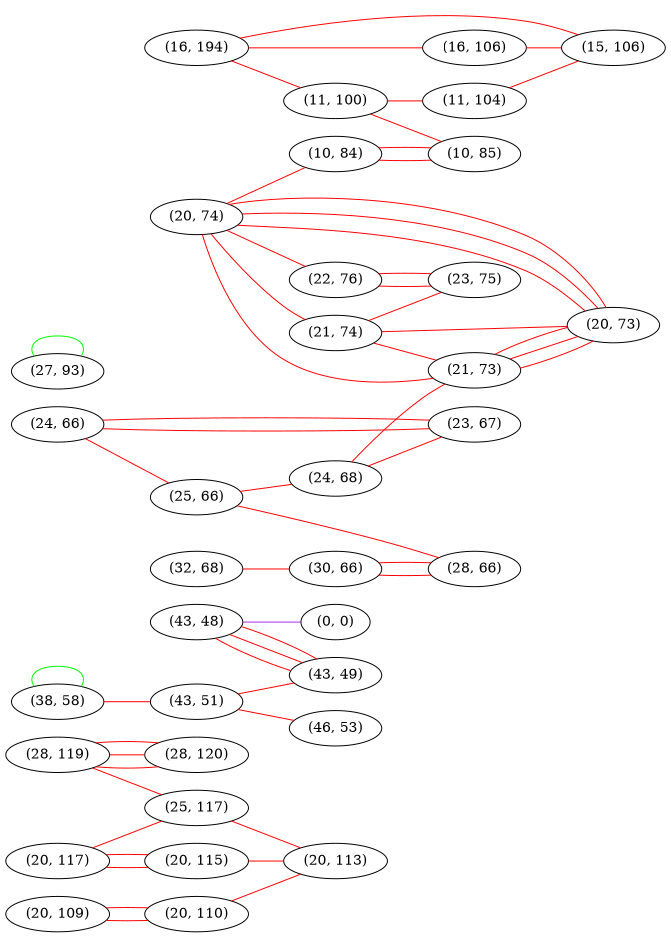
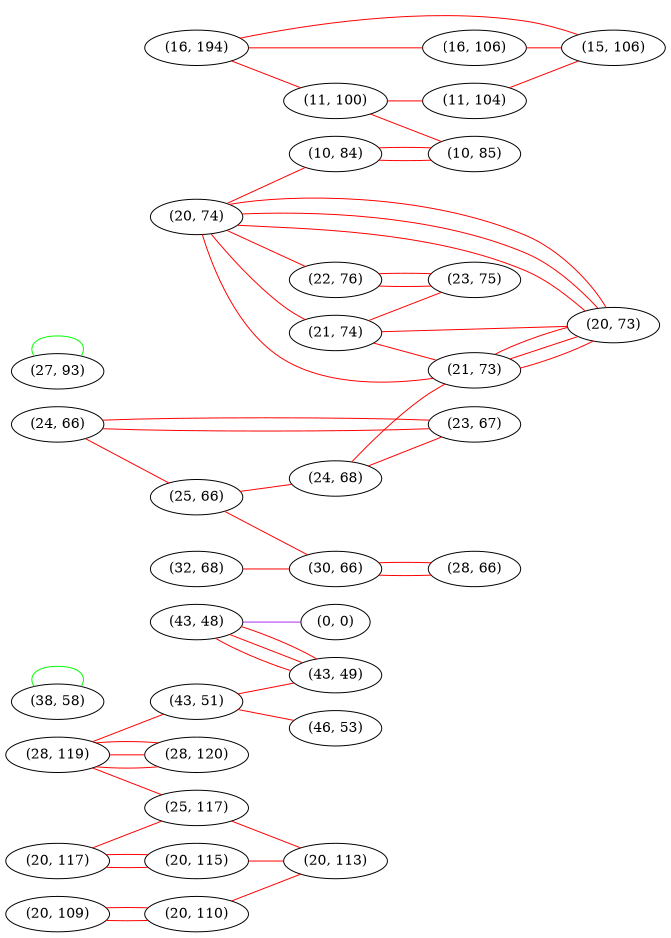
edge "(25, 66)" -- "(28, 66)": now "(25, 66)" -- "(30, 66)"
edge "(38, 58)" -- "(43, 51)": now "(28, 119)" -- "(43, 51)"
